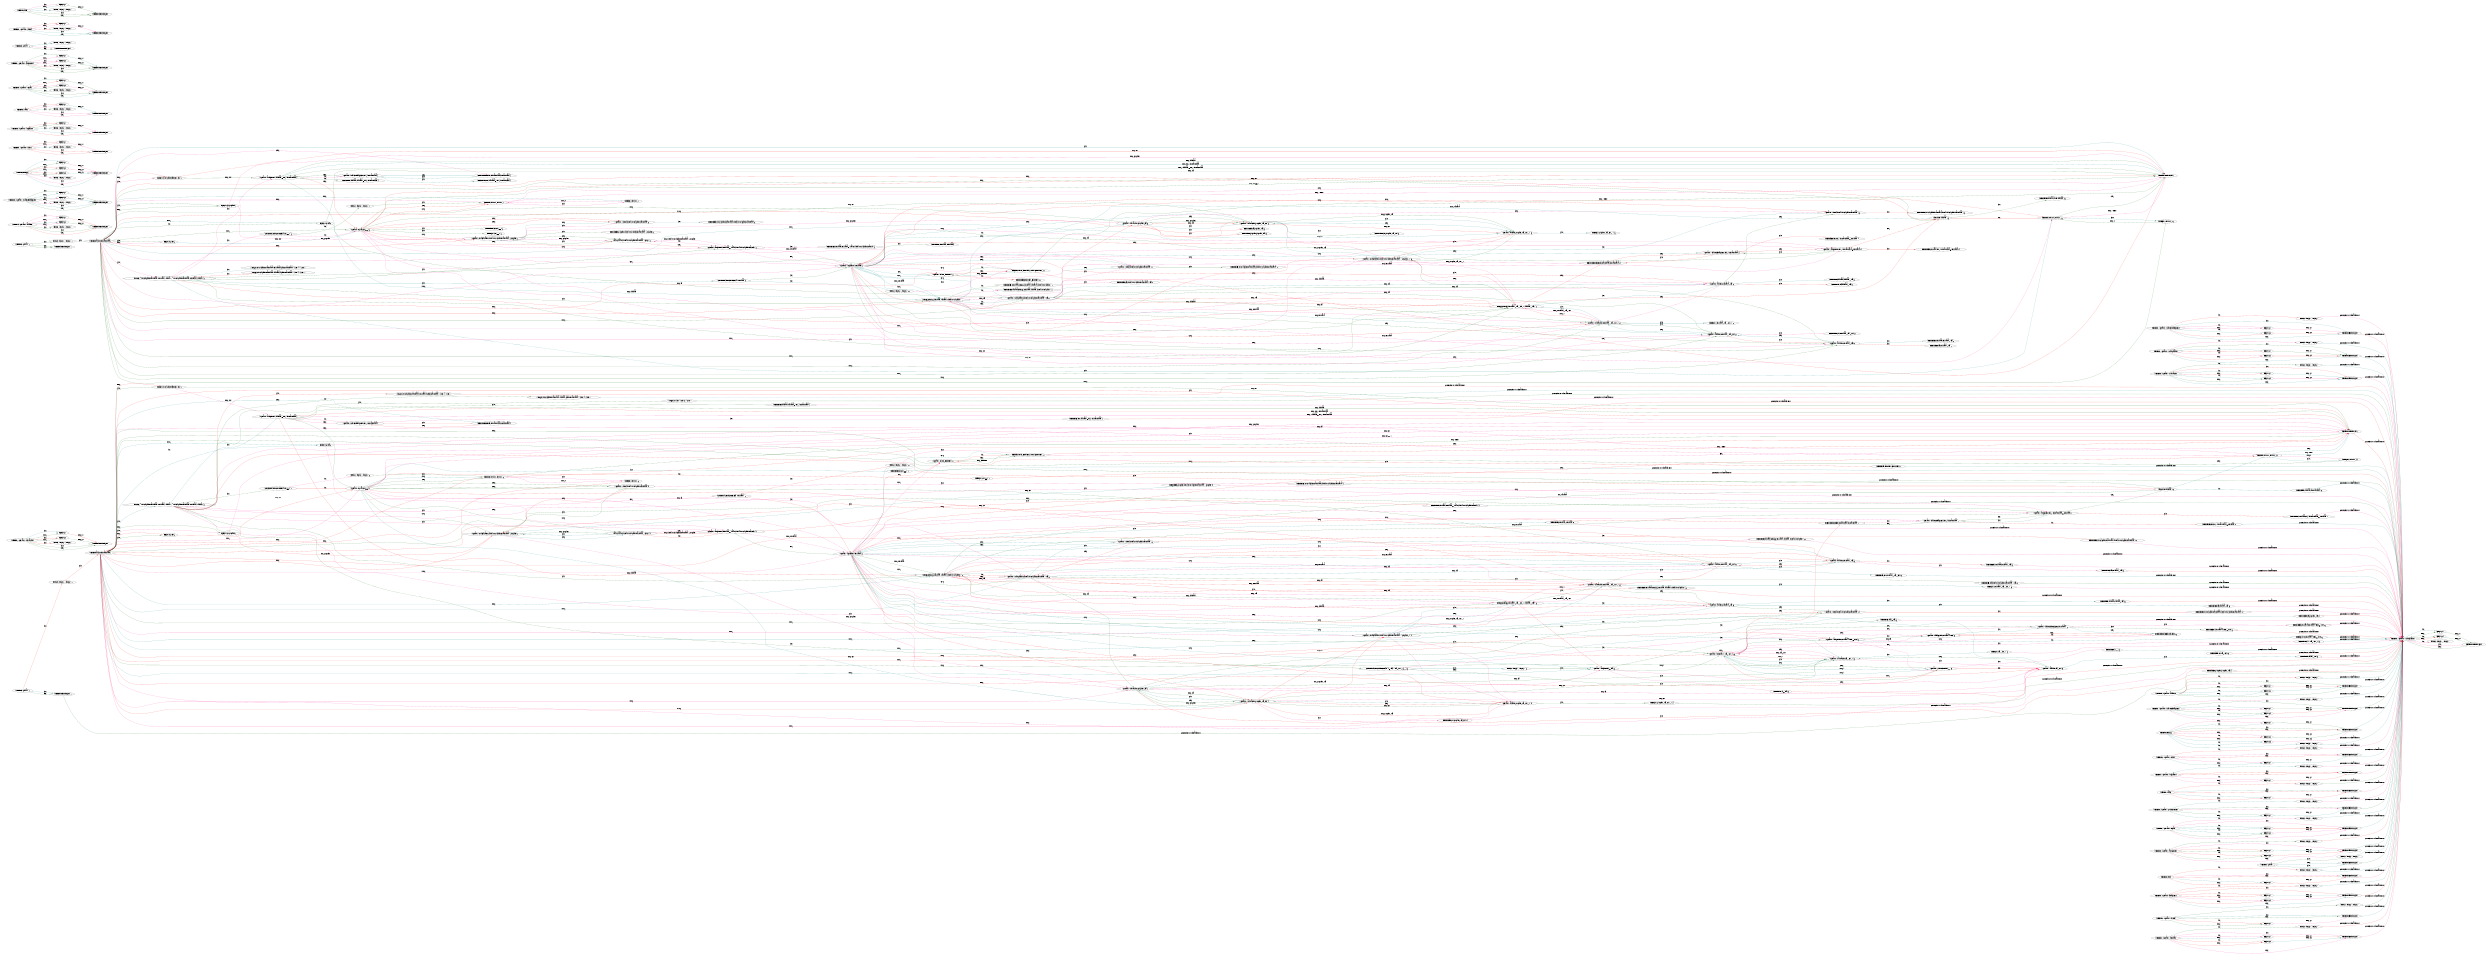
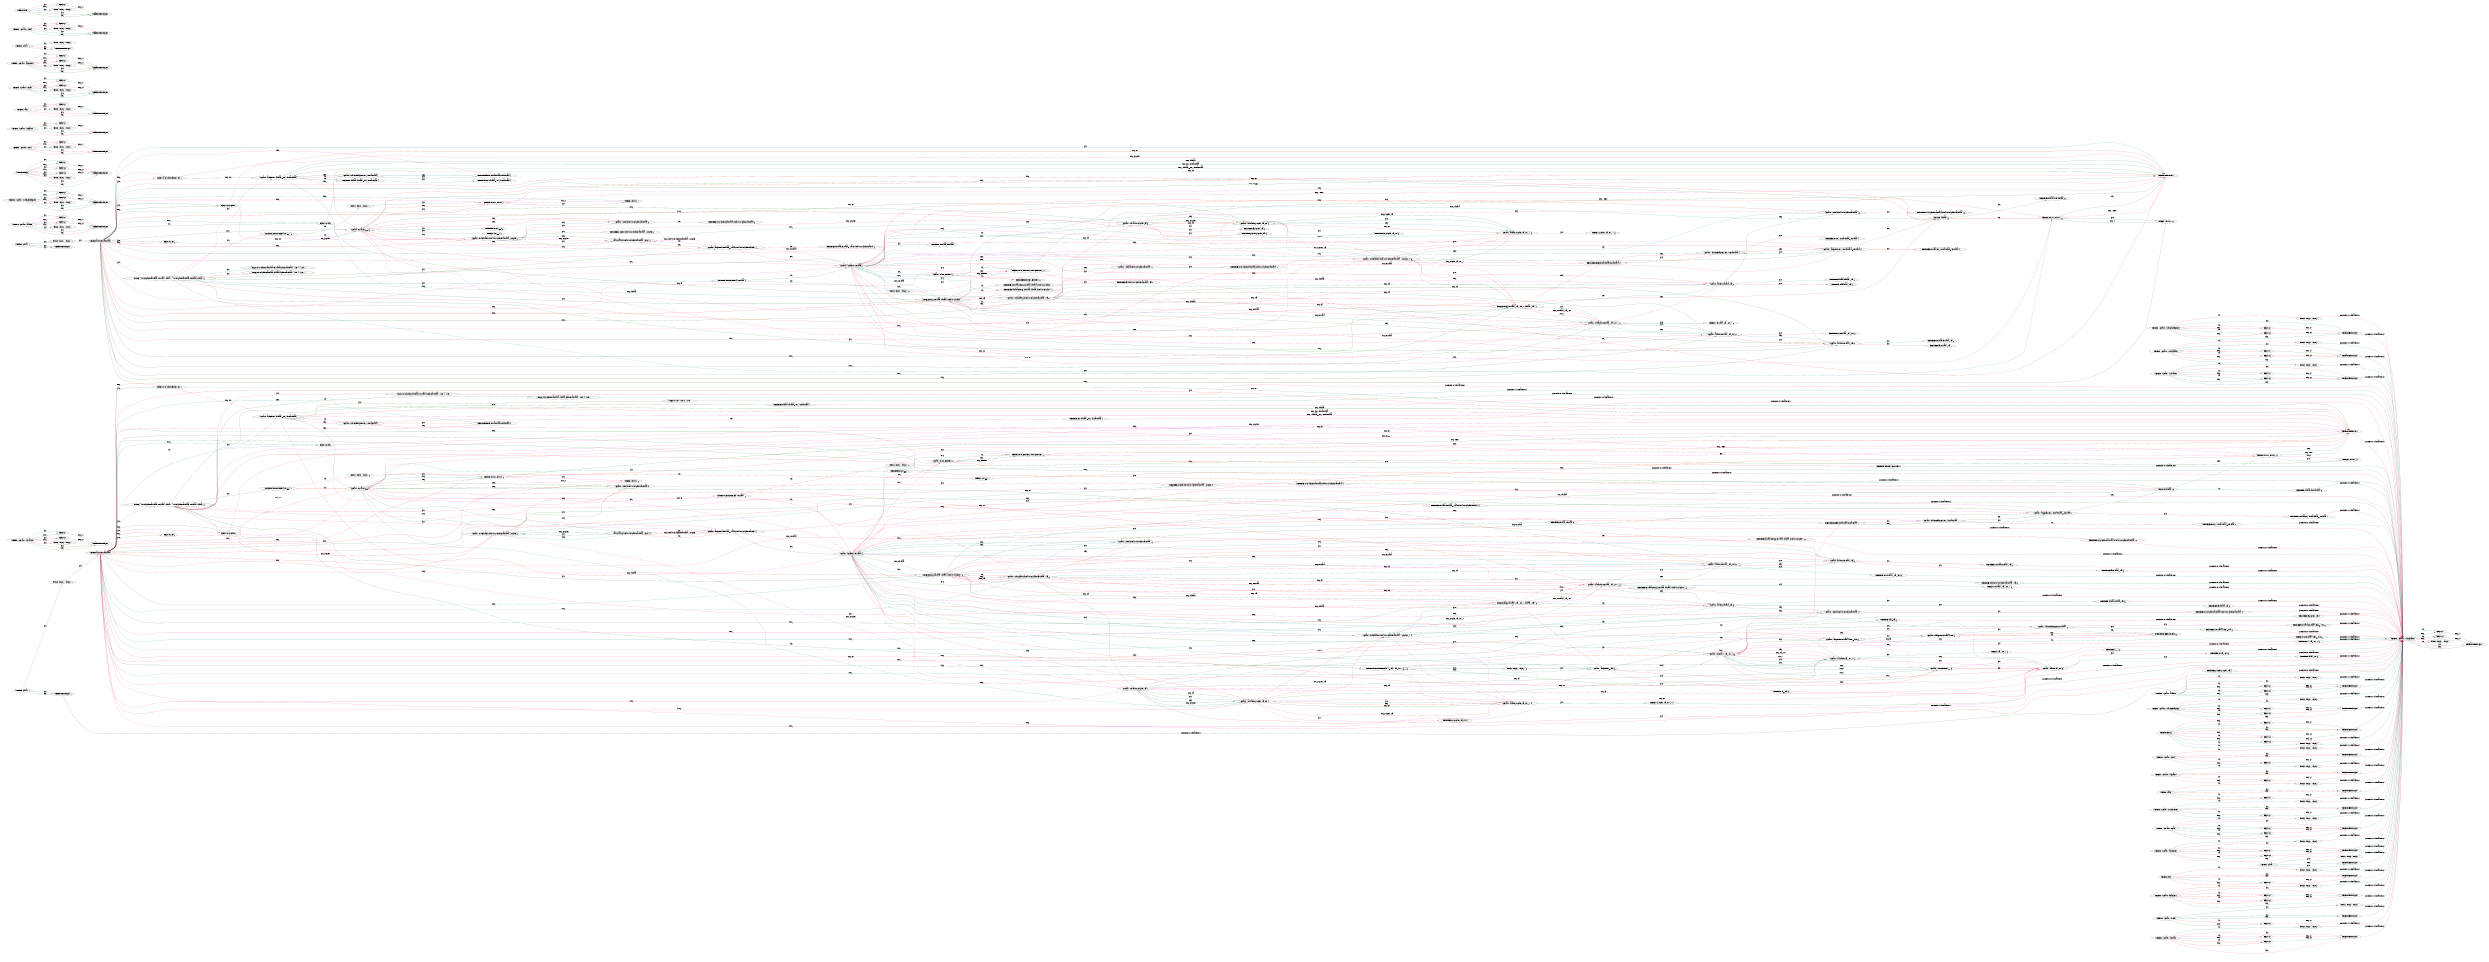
edge "(<operator>.addition,off + cnt)" -> "(IDENTIFIER,cnt,off + cnt)": added, label "AST:"
